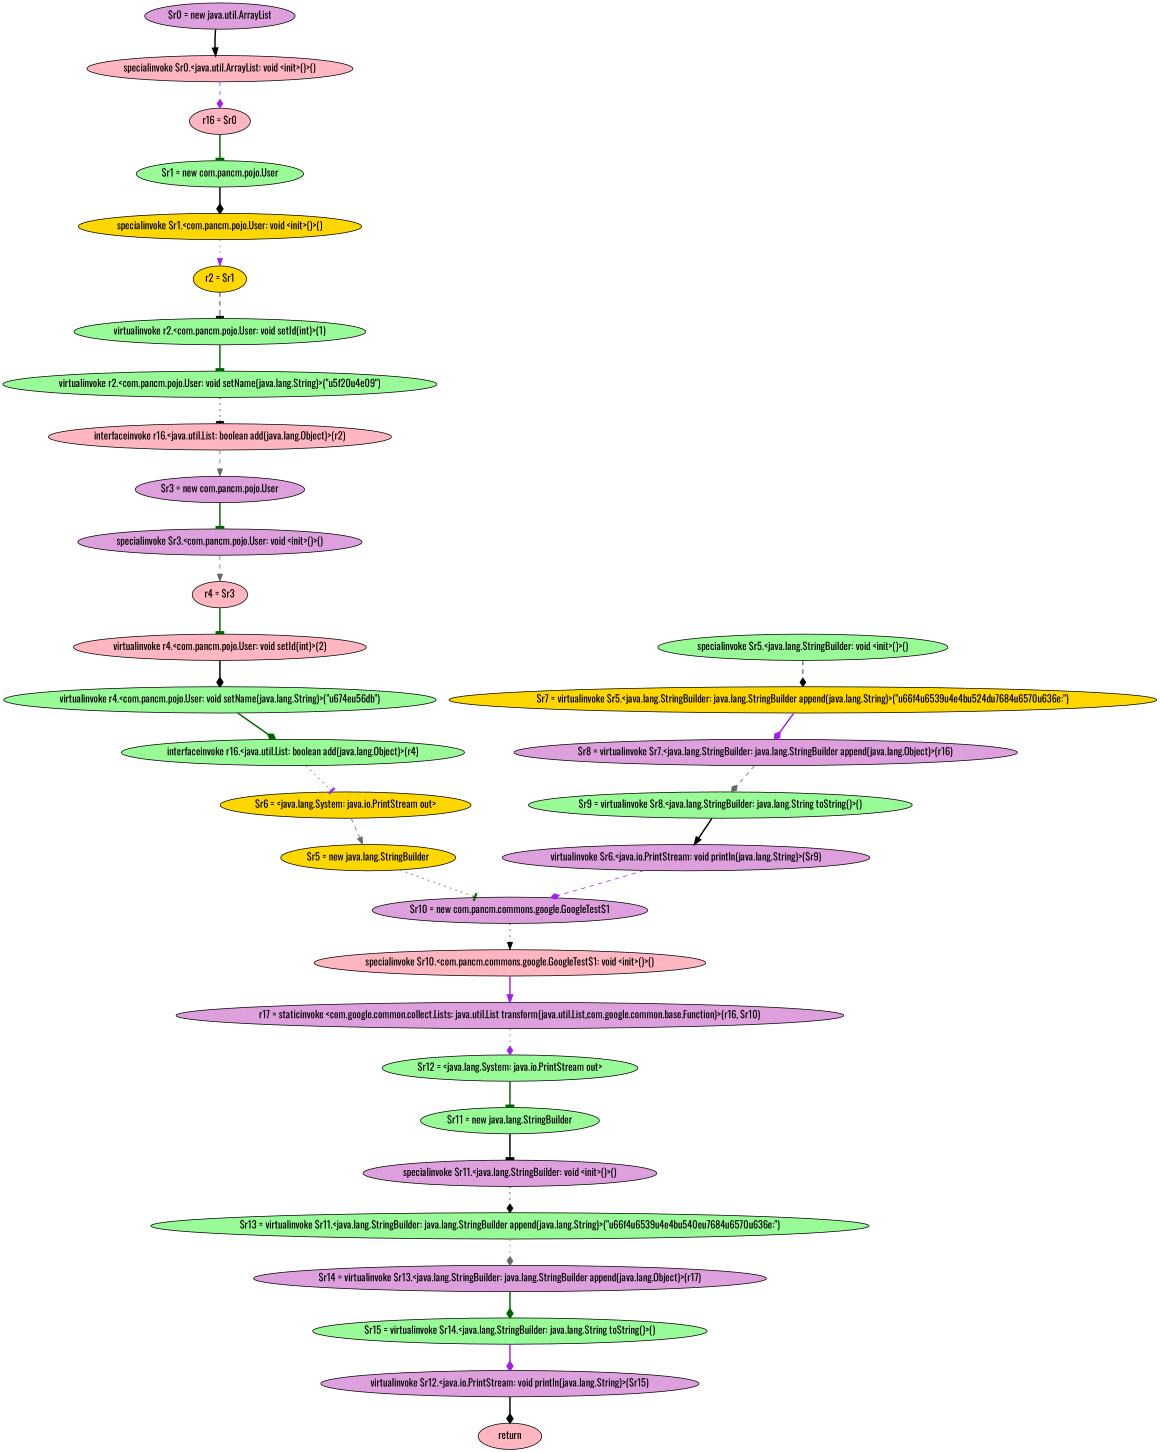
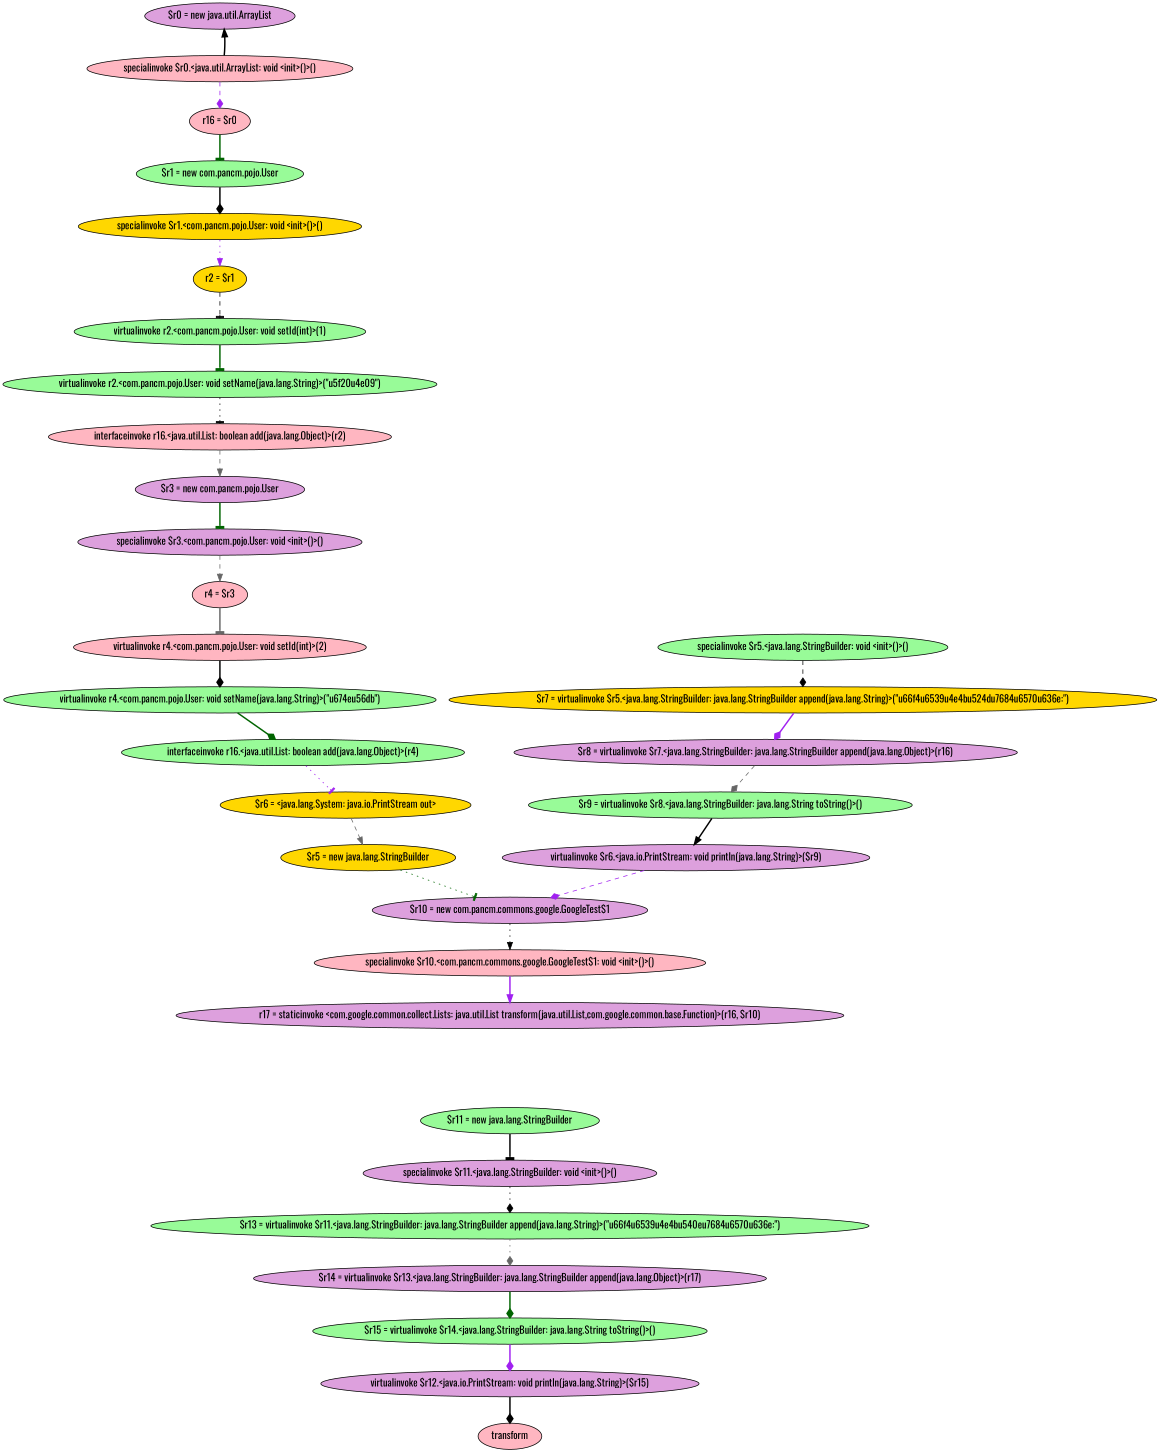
edge "$r0 = new java.util.ArrayList" -> "specialinvoke $r0.<java.util.ArrayList: void <init>()>()": reversed
edge "r4 = $r3" -> "virtualinvoke r4.<com.pancm.pojo.User: void setId(int)>(2)": color darkgreen -> gray40
node "$r12 = <java.lang.System: java.io.PrintStream out>": removed
node "return": label "return" -> "transform"
